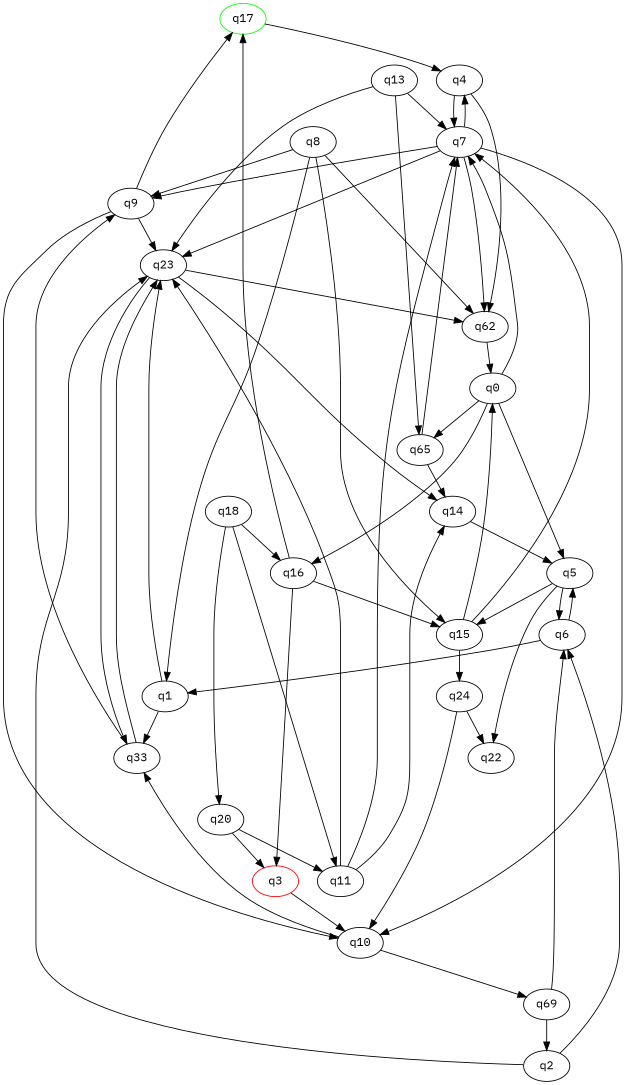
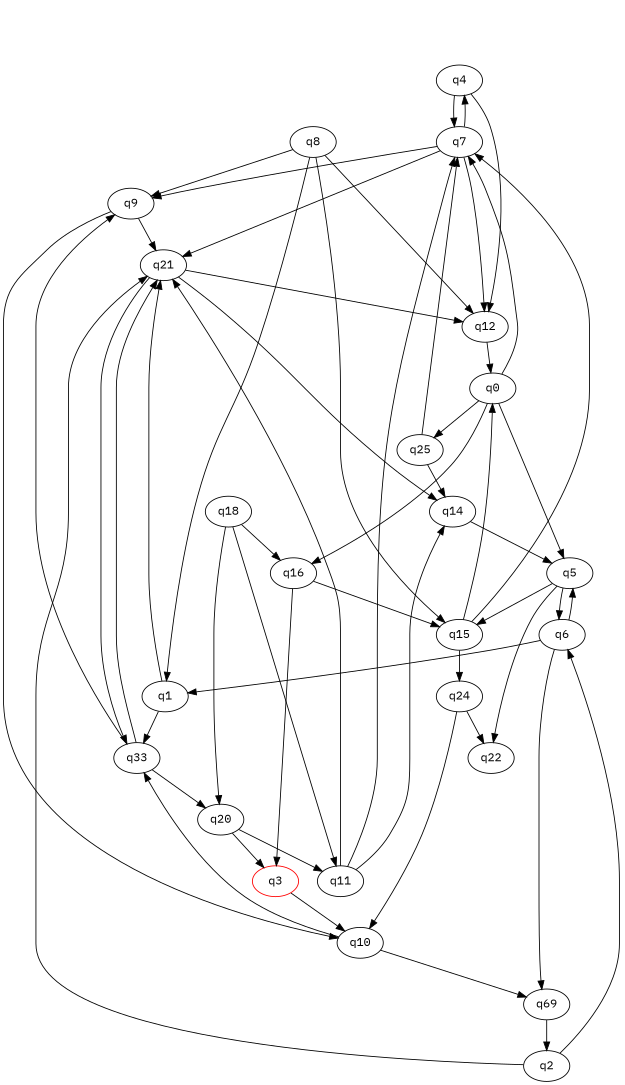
node "q17": removed
node "q13": removed
node "q23": label "q23" -> "q21"
node "q62": label "q62" -> "q12"
node "q65": label "q65" -> "q25"
edge "q7" -> "q10": removed
edge "q33" -> "q20": added
edge "q69" -> "q6": reversed
